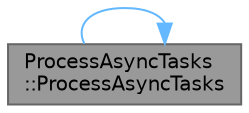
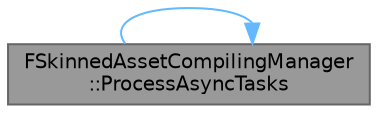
node "ProcessAsyncTasks ::ProcessAsyncTasks": label "ProcessAsyncTasks ::ProcessAsyncTasks" -> "FSkinnedAssetCompilingManager ::ProcessAsyncTasks"
